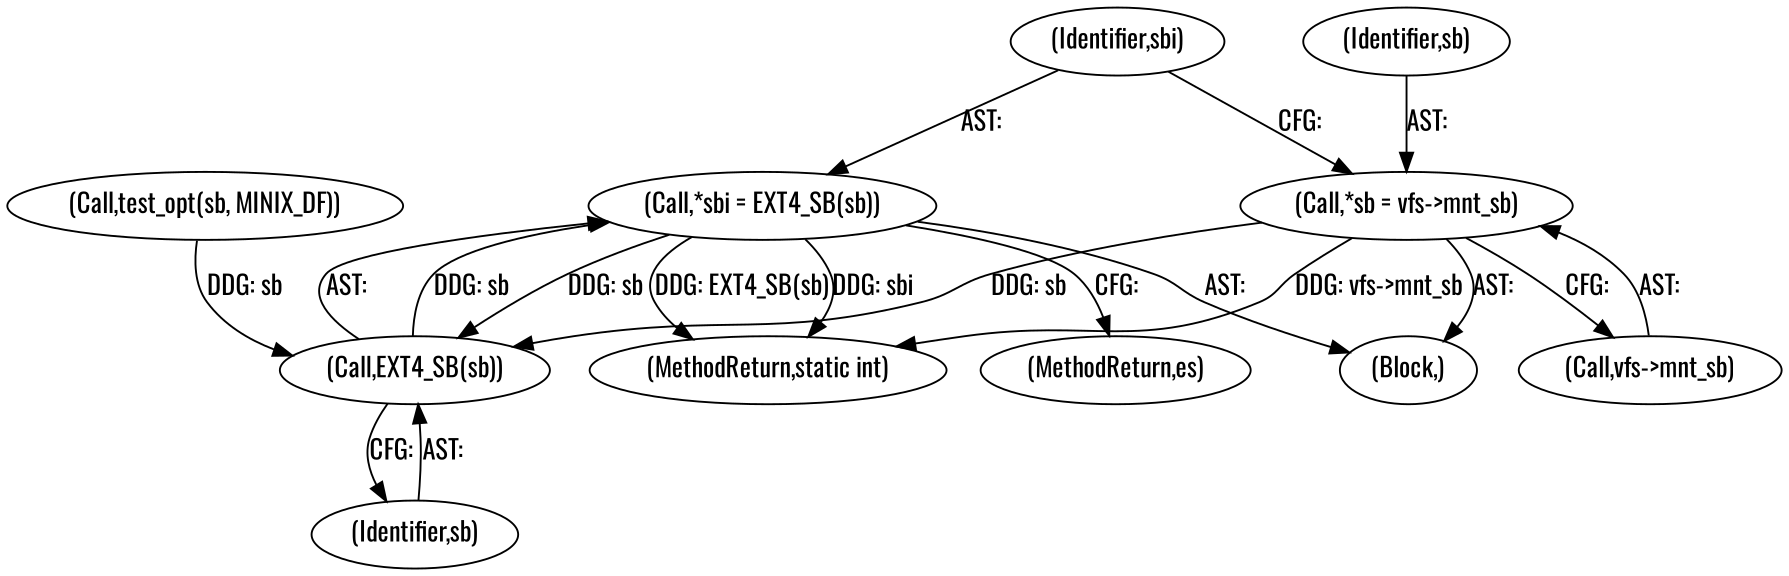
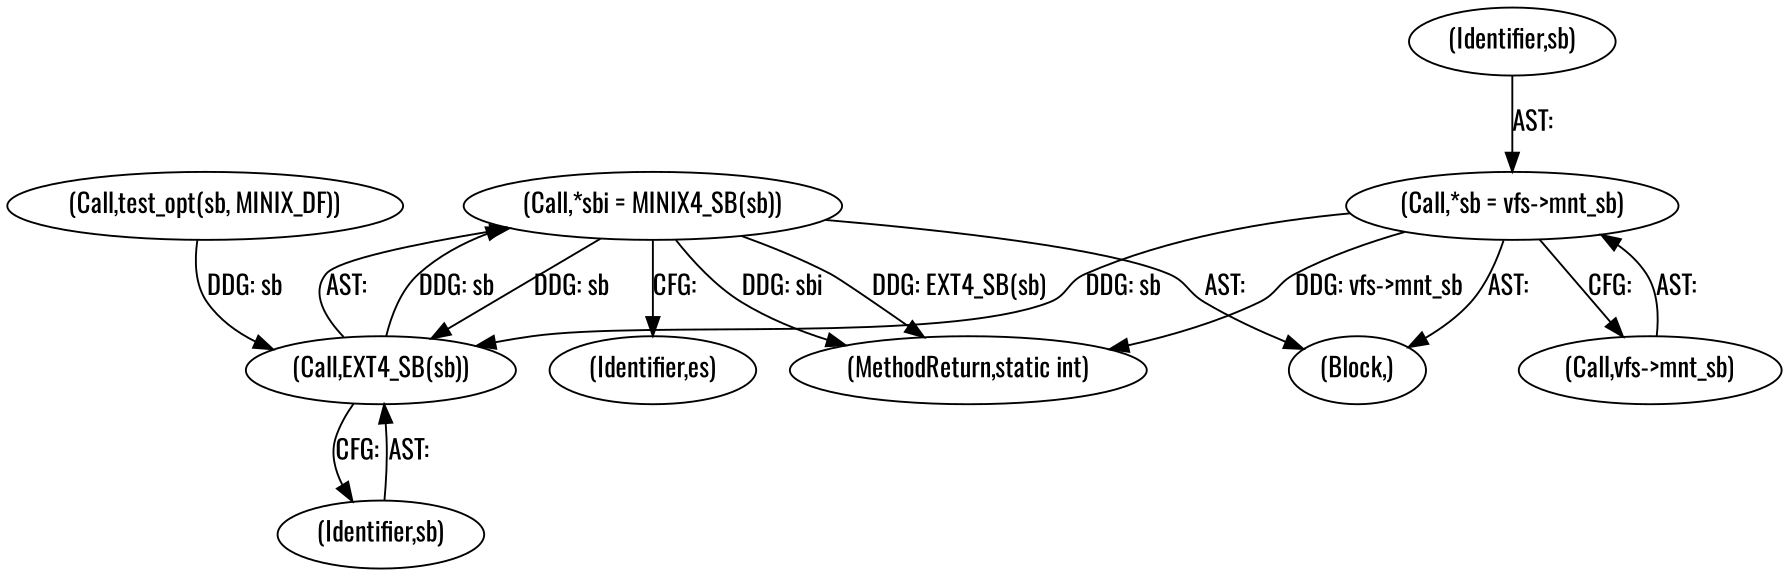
node "(Identifier,sbi)": removed
node "(Call,*sbi = EXT4_SB(sb))": label "(Call,*sbi = EXT4_SB(sb))" -> "(Call,*sbi = MINIX4_SB(sb))"
node "(MethodReturn,es)": label "(MethodReturn,es)" -> "(Identifier,es)"
